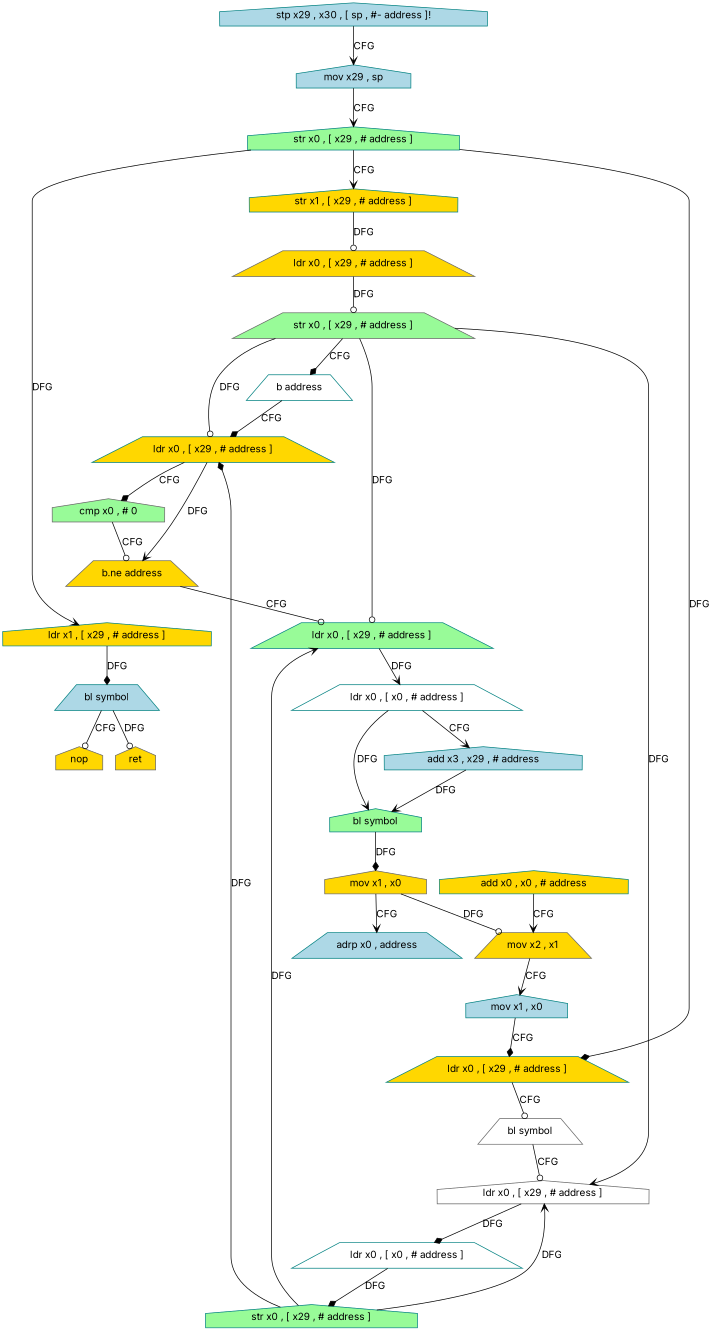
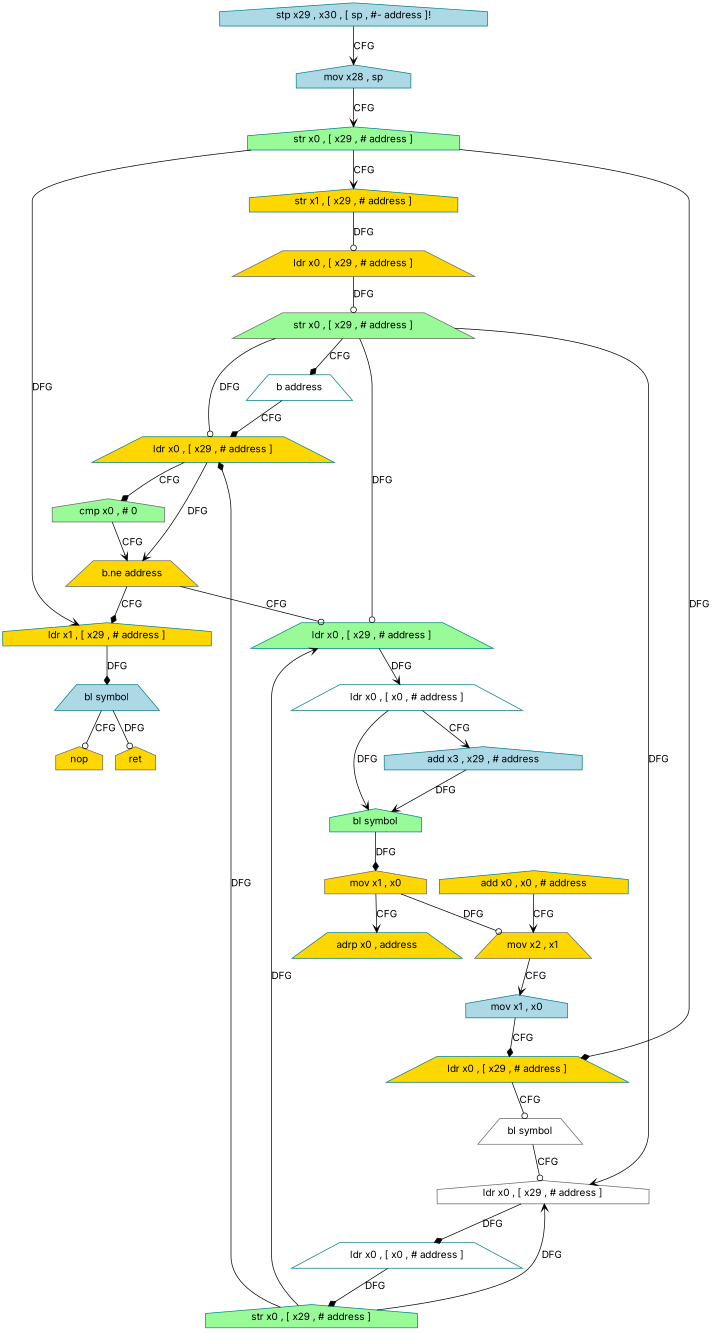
node "mov x29 , sp": label "mov x29 , sp" -> "mov x28 , sp"
edge "cmp x0 , # 0" -> "b.ne address": arrowhead odot -> vee
edge "b.ne address" -> "ldr x1 , [ x29 , # address ]": added, label "CFG"
node "adrp x0 , address": fillcolor lightblue -> gold
